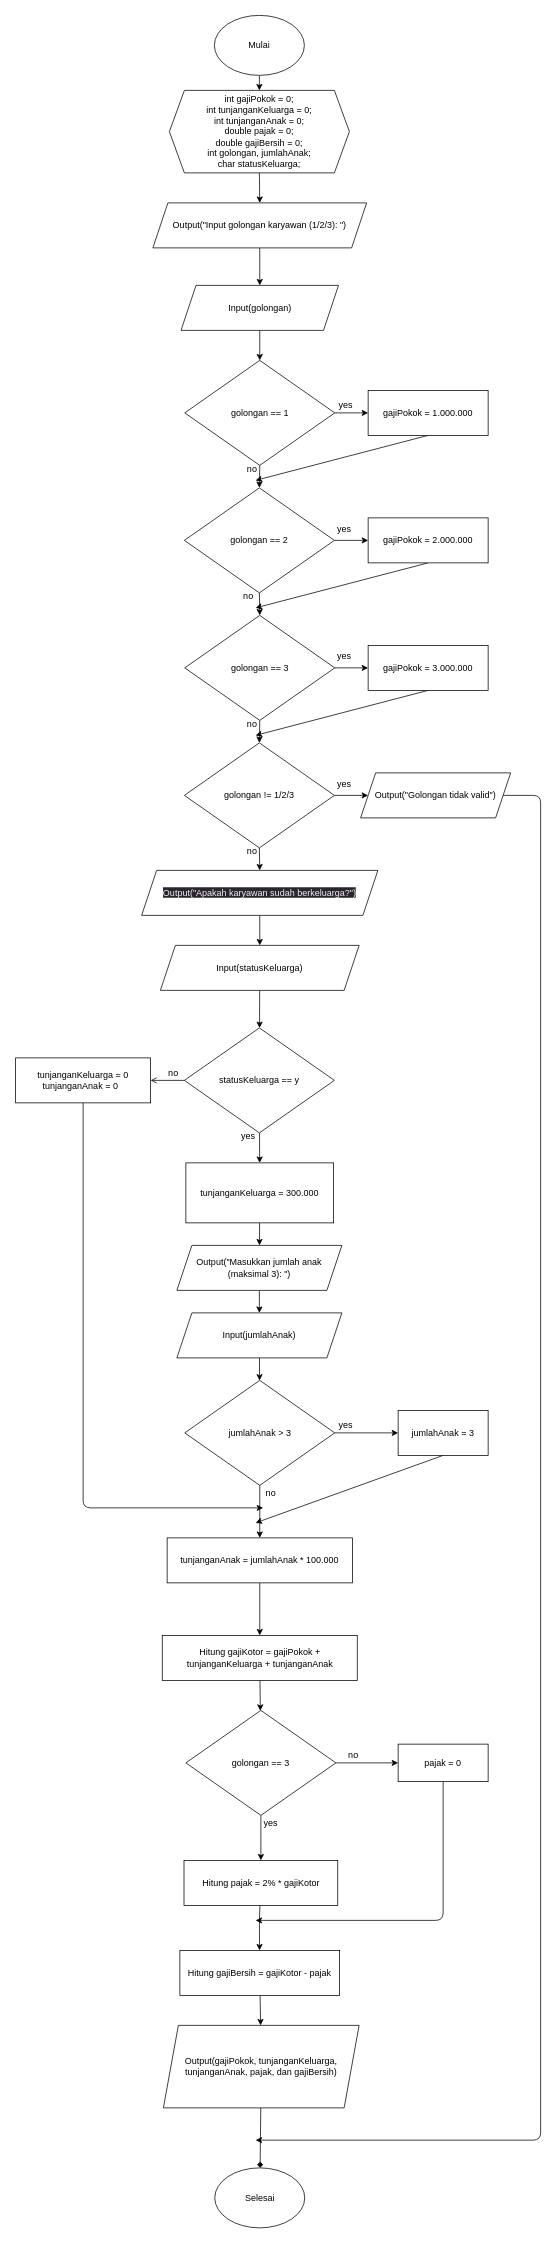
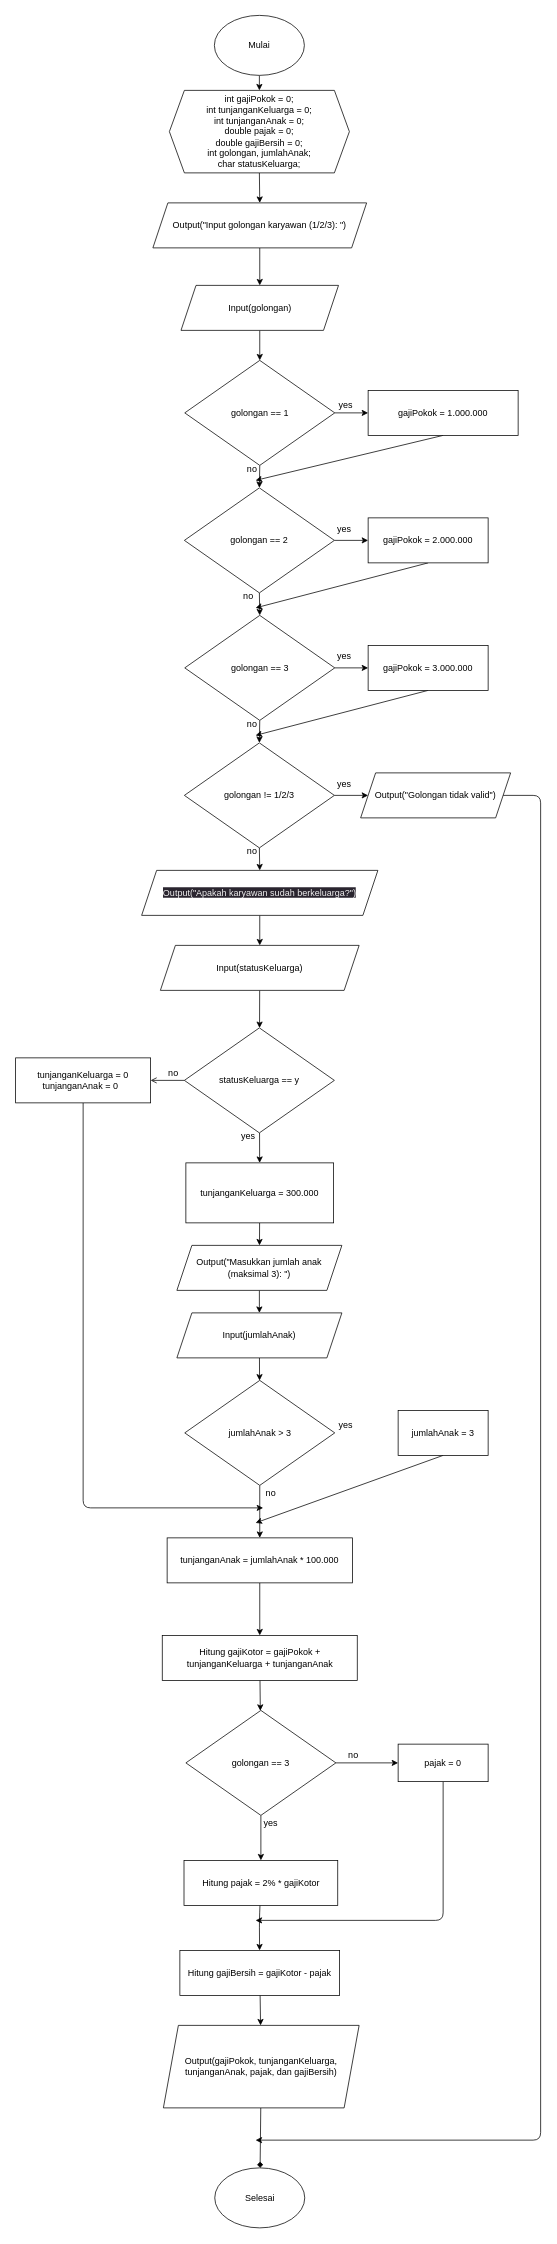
node "gajiPokok = 1.000.000": size 120x45 -> 150x45
edge "jumlahAnak > 3" -> "jumlahAnak = 3": removed
